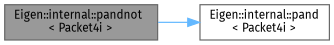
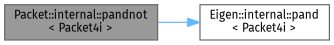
node "Eigen::internal::pandnot < Packet4i >": label "Eigen::internal::pandnot < Packet4i >" -> "Packet::internal::pandnot < Packet4i >"
